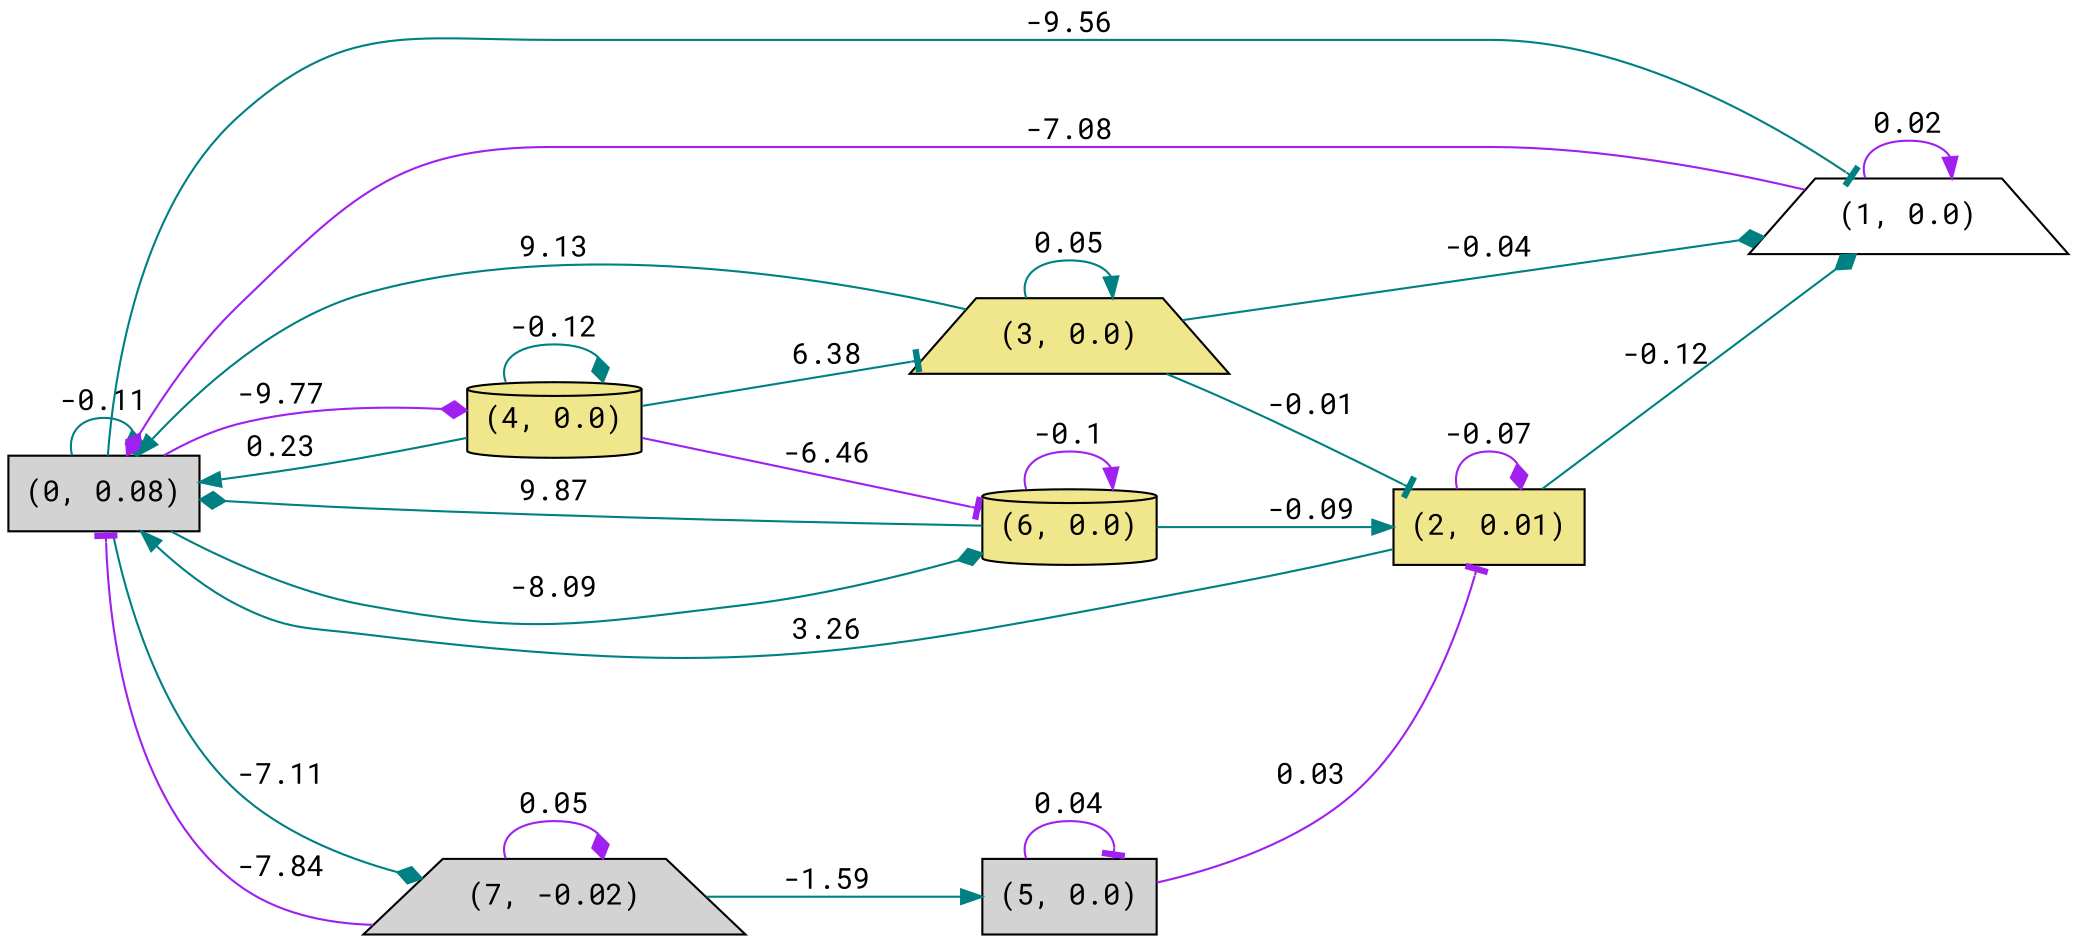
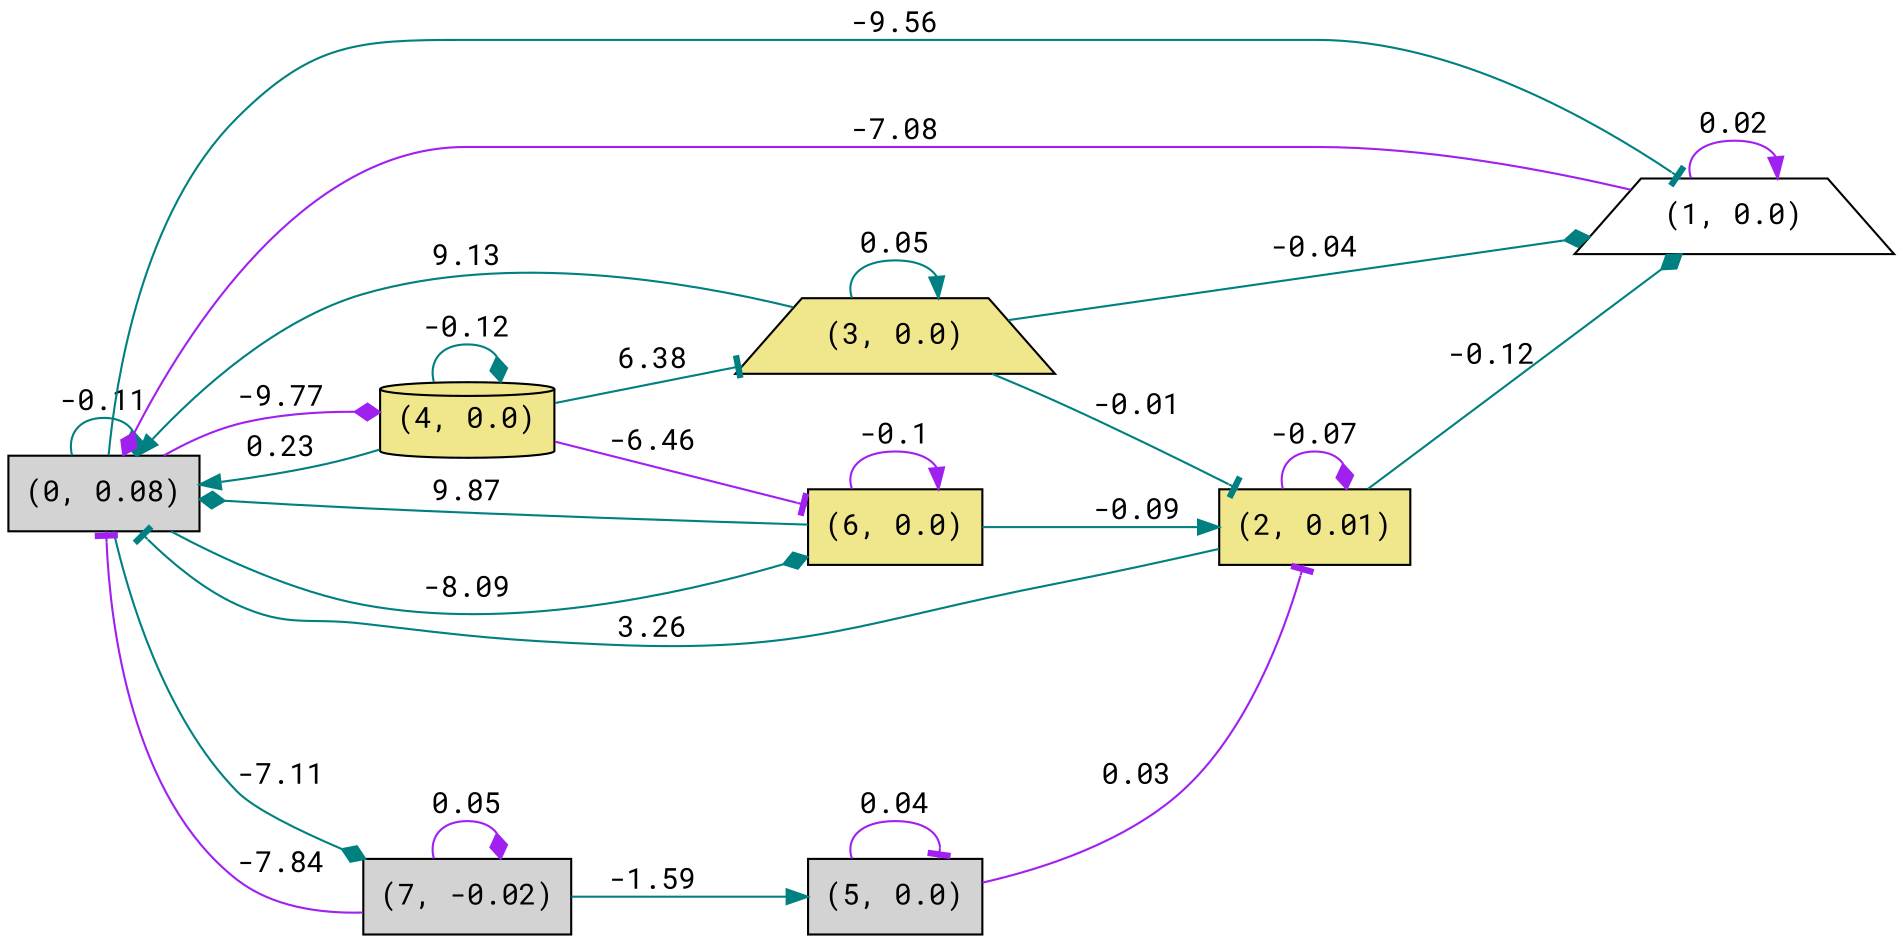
node "(6, 0.0)": shape cylinder -> box
edge "(2, 0.01)" -> "(0, 0.08)": arrowhead normal -> tee
node "(7, -0.02)": shape trapezium -> box
